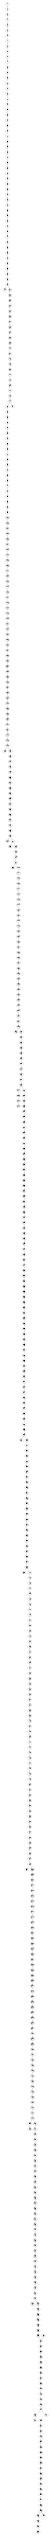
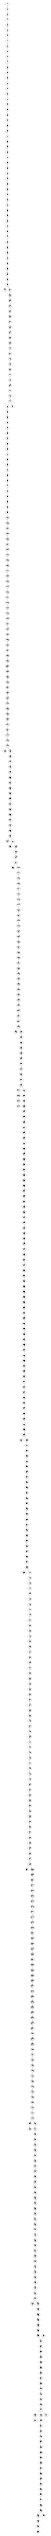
node "475": added
